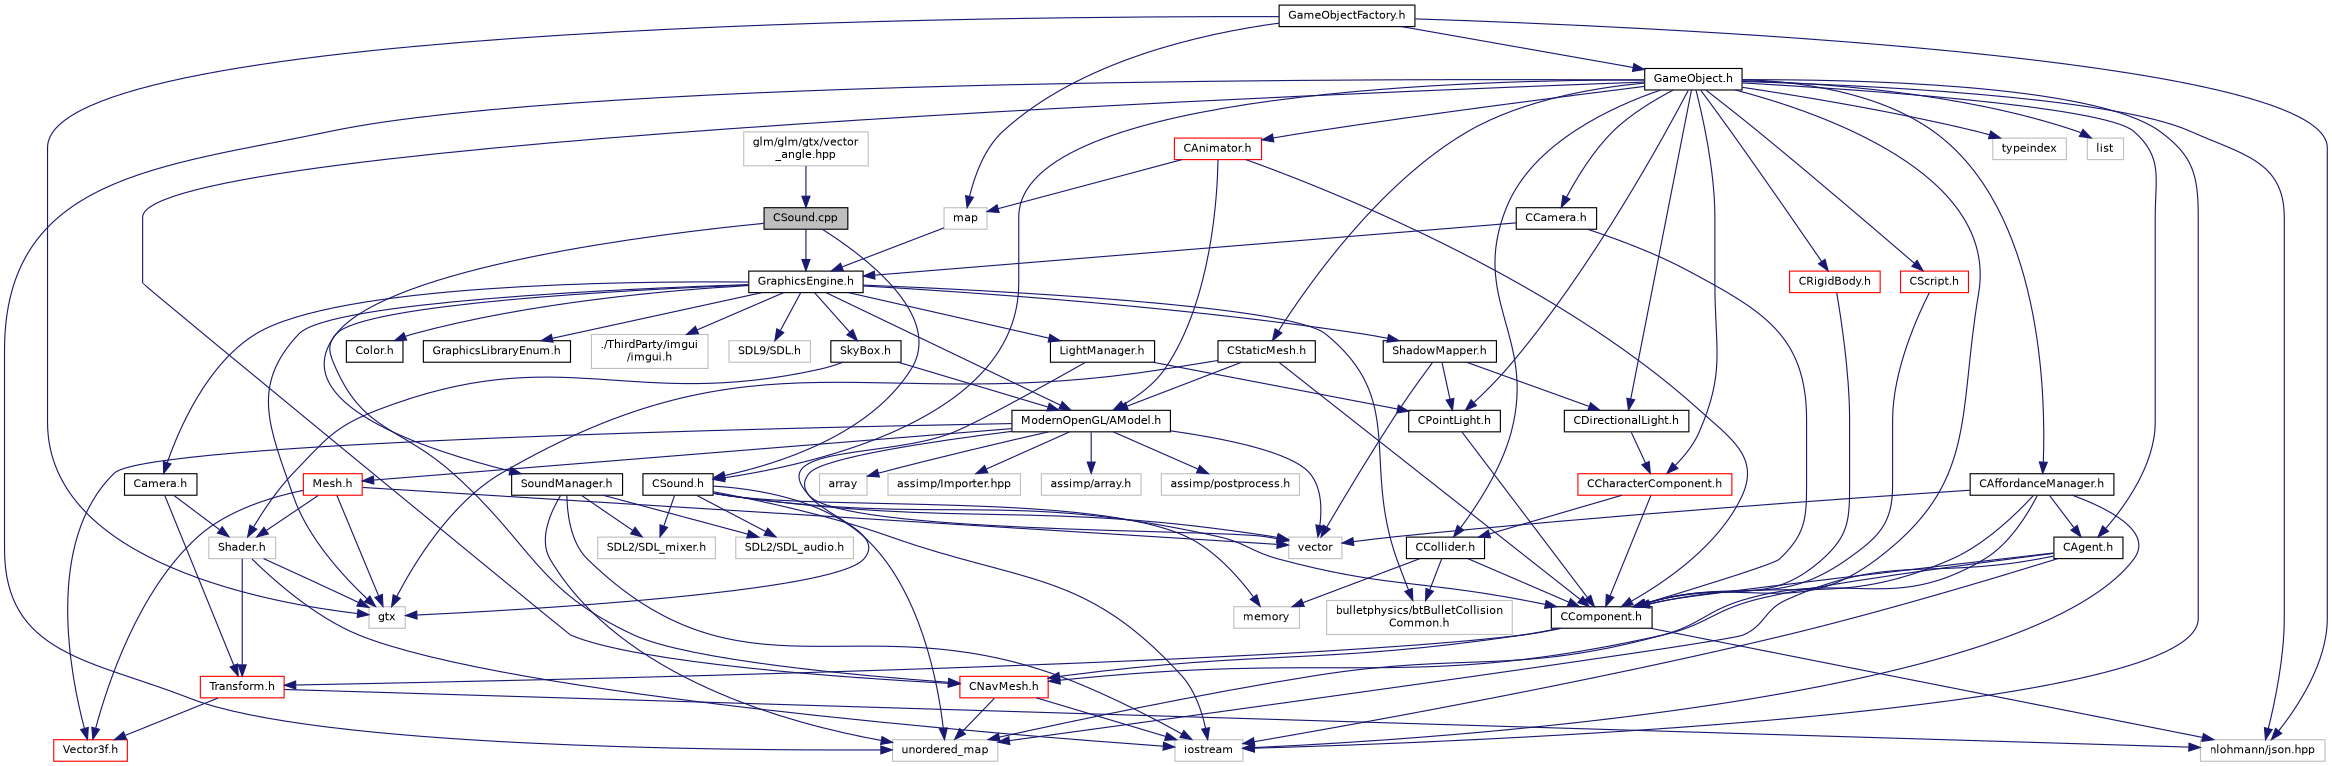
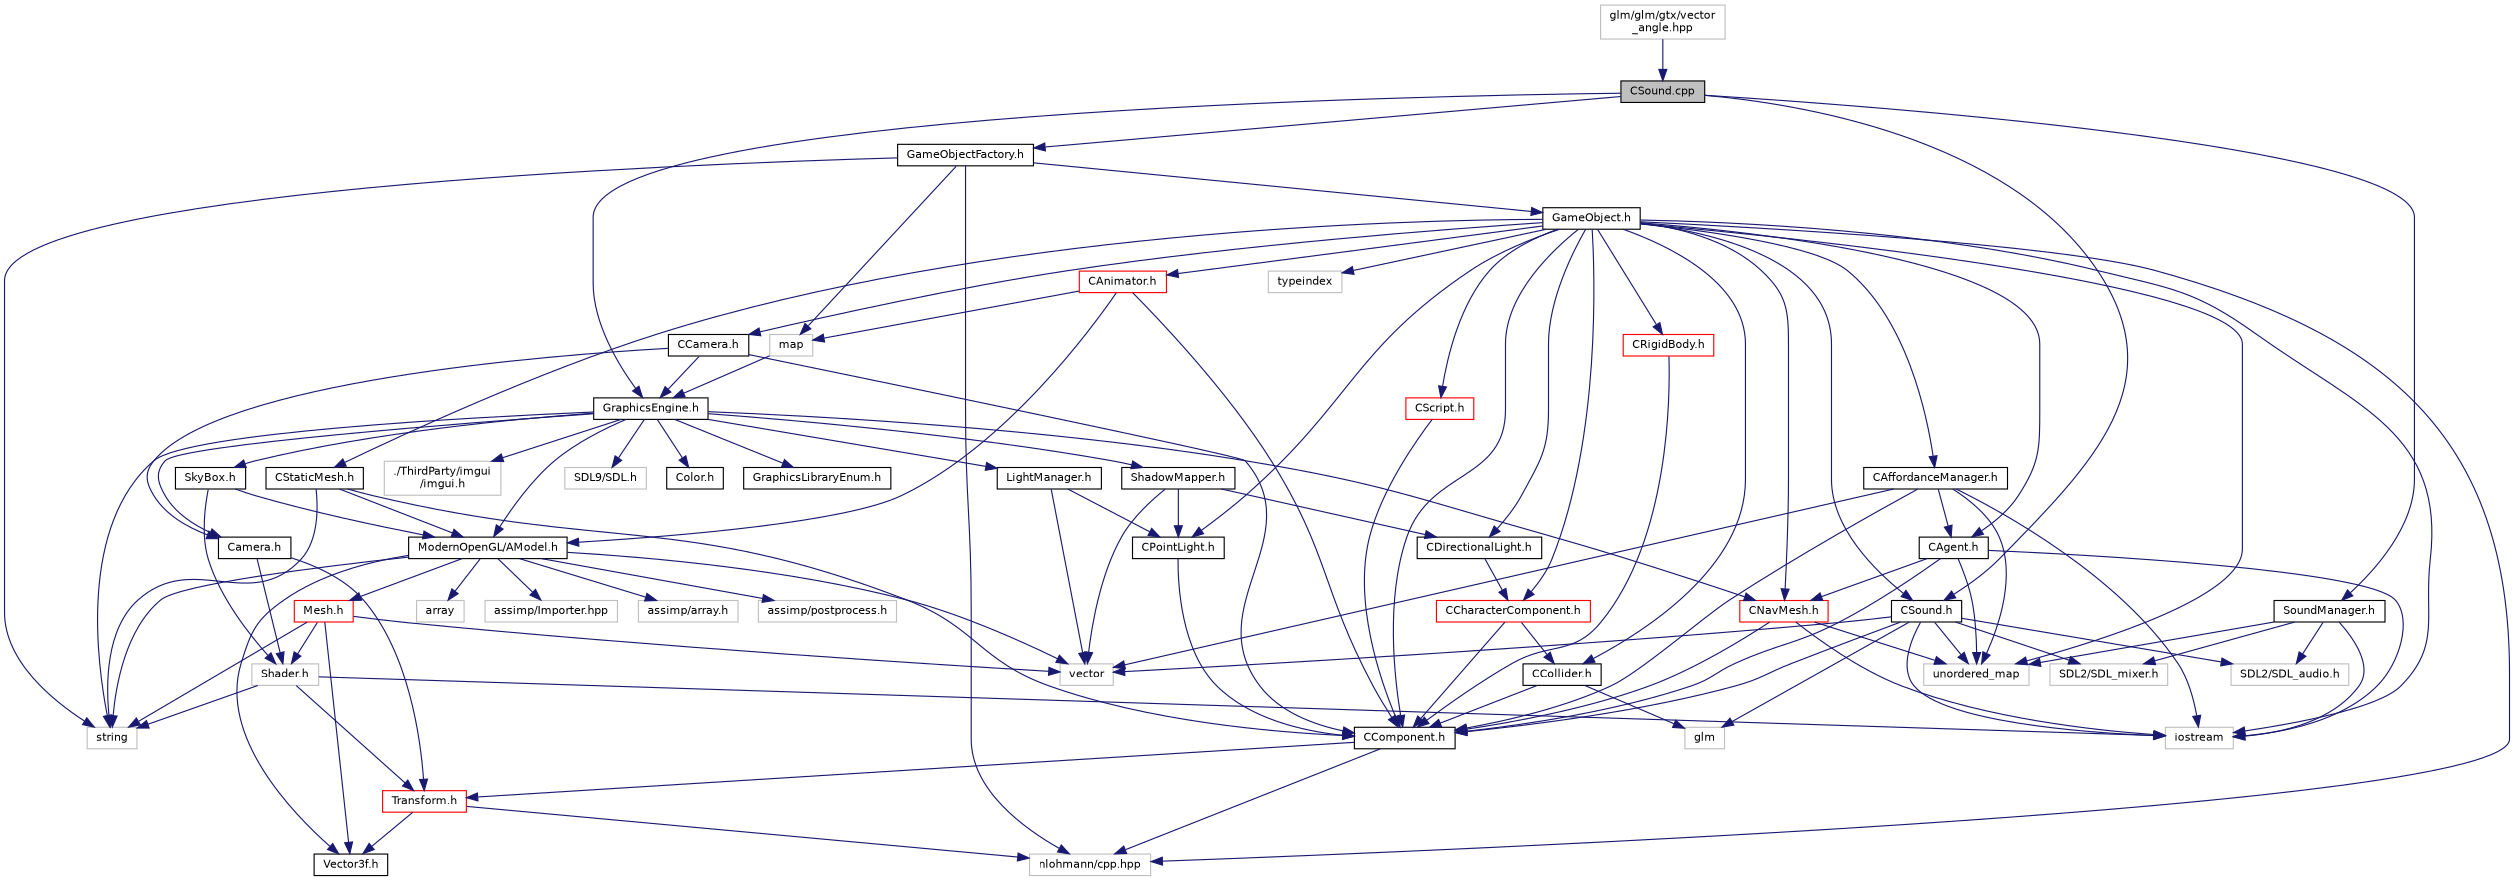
edge "CSound.cpp" -> "GameObjectFactory.h": added
node "list": removed
edge "CCamera.h" -> "Camera.h": added
node "gtx": label "gtx" -> "string"
node "memory": label "memory" -> "glm"
node "bulletphysics/btBulletCollision Common.h": removed
edge "CComponent.h" -> "CNavMesh.h": reversed
node "Vector3f.h": color red -> black
node "nlohmann/json.hpp": label "nlohmann/json.hpp" -> "nlohmann/cpp.hpp"
